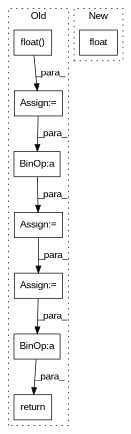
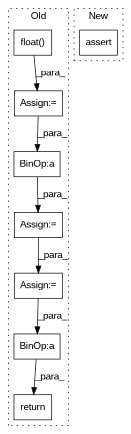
node "float": label "float" -> "assert"
